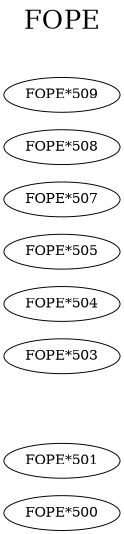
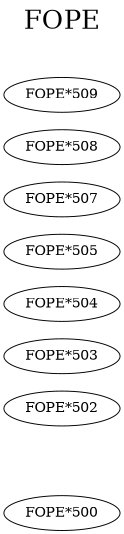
node "FOPE*502": added
node "FOPE*501": removed
